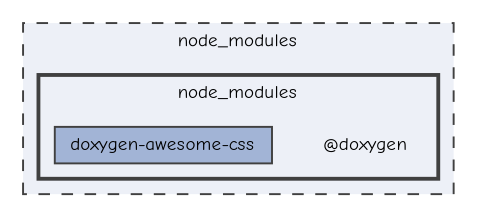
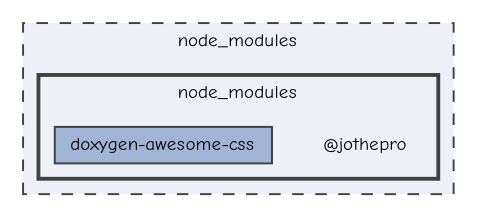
node "@doxygen": label "@doxygen" -> "@jothepro"
